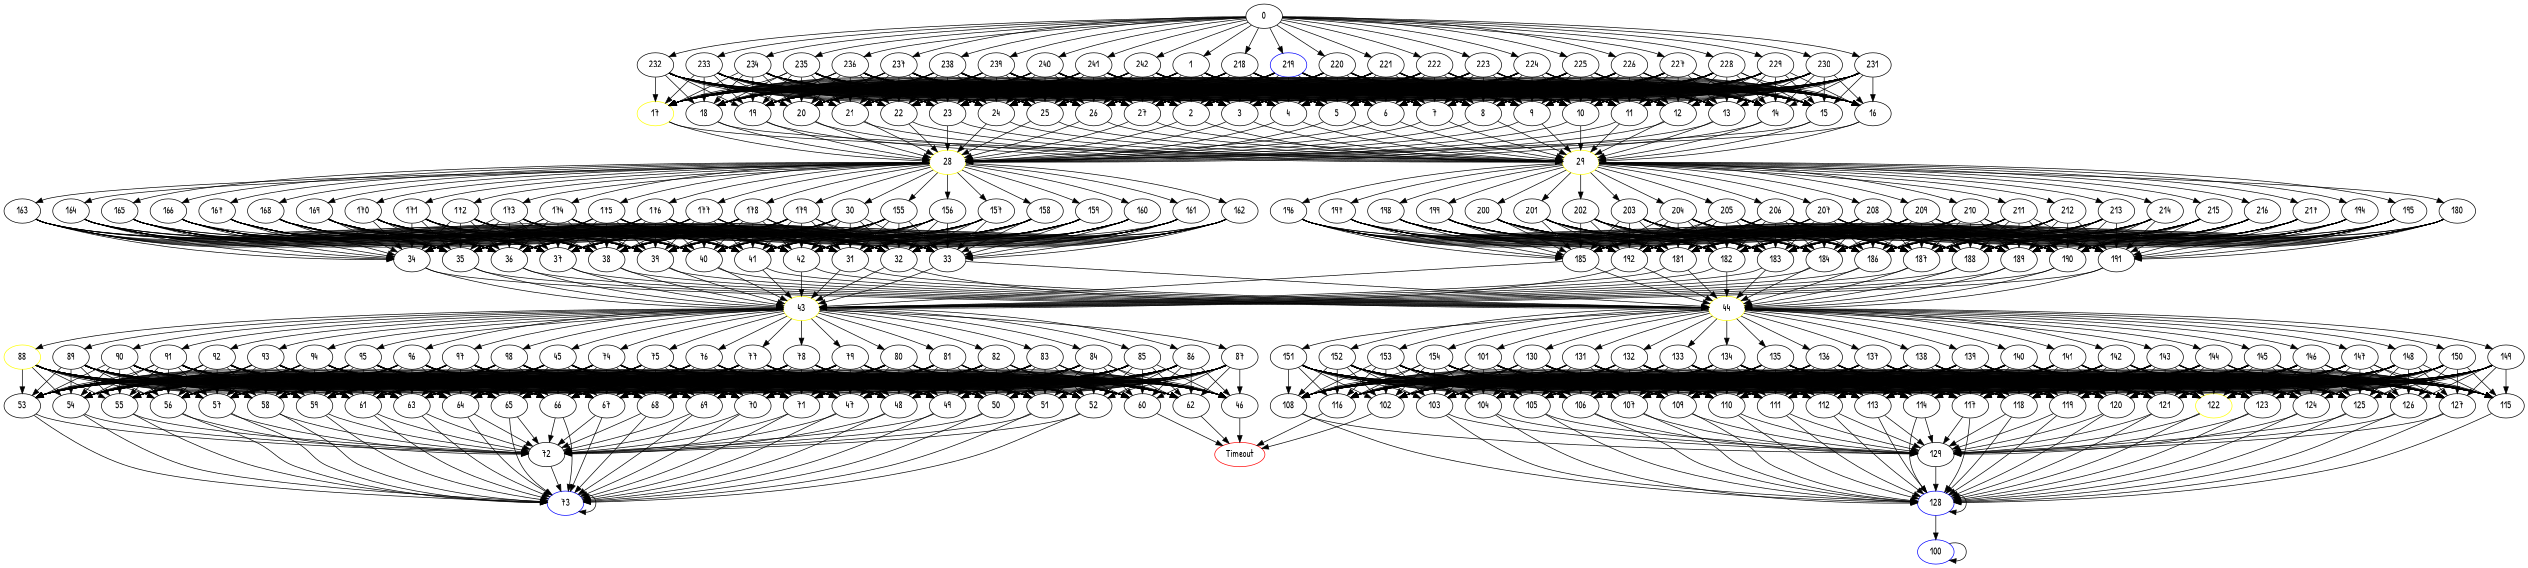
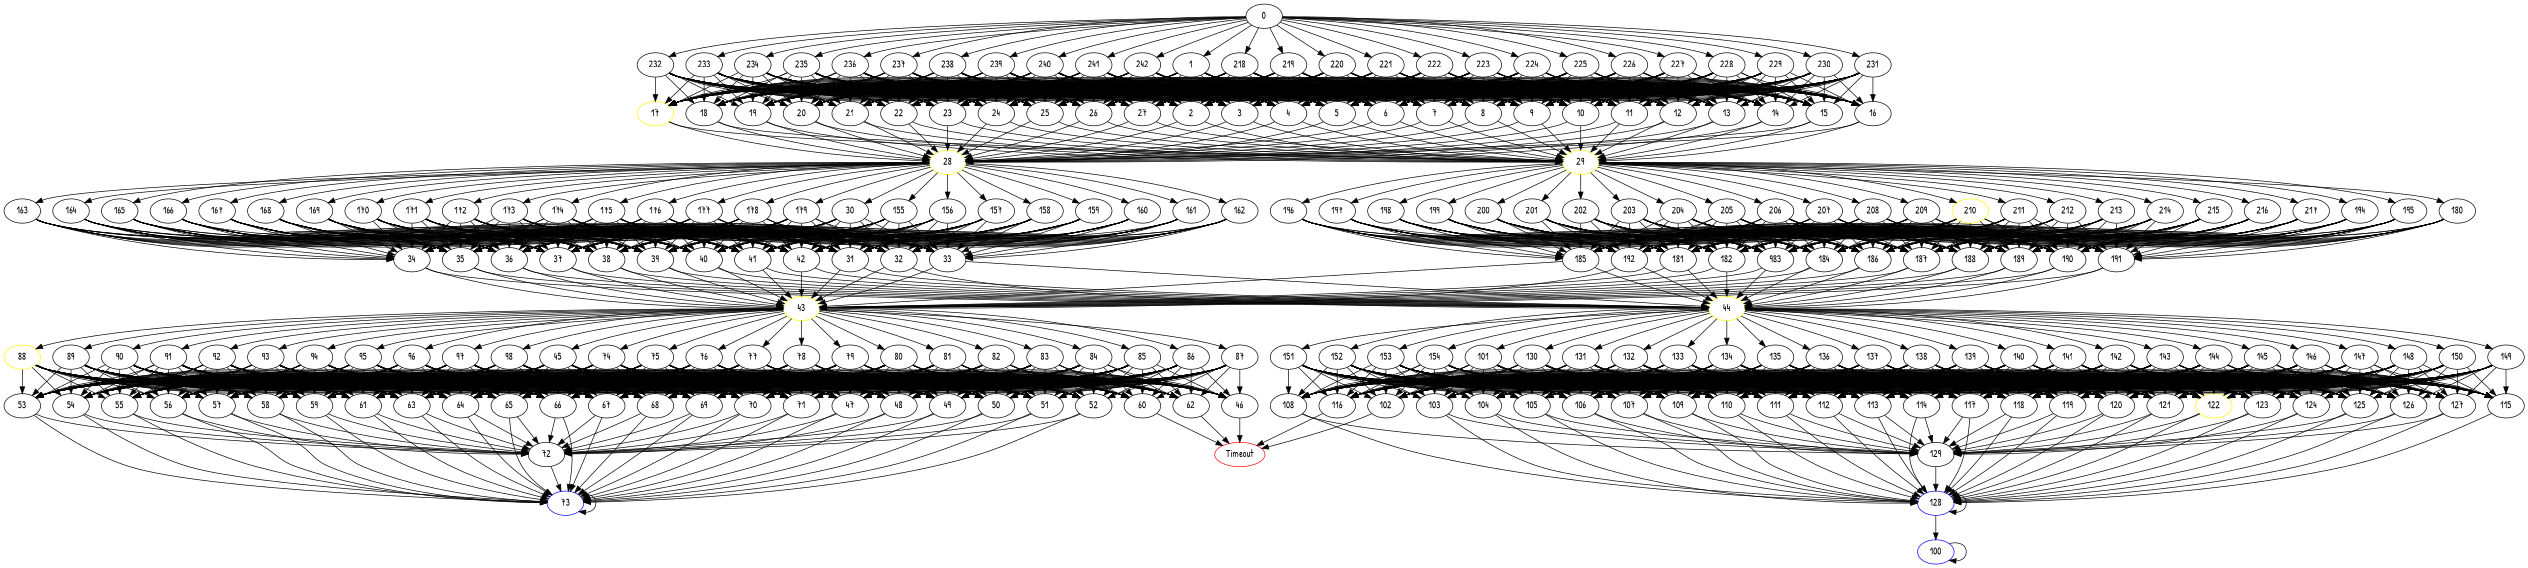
node "219": color blue -> black
node "210": color black -> yellow
node "183": label "183" -> "983"
